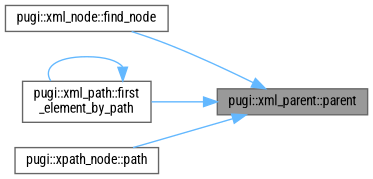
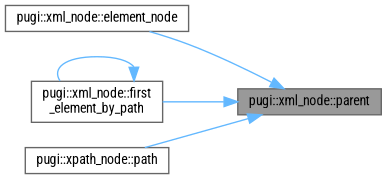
node "pugi::xml_node::find_node": label "pugi::xml_node::find_node" -> "pugi::xml_node::element_node"
node "pugi::xml_path::first _element_by_path": label "pugi::xml_path::first _element_by_path" -> "pugi::xml_node::first _element_by_path"
node "pugi::xml_parent::parent": label "pugi::xml_parent::parent" -> "pugi::xml_node::parent"
